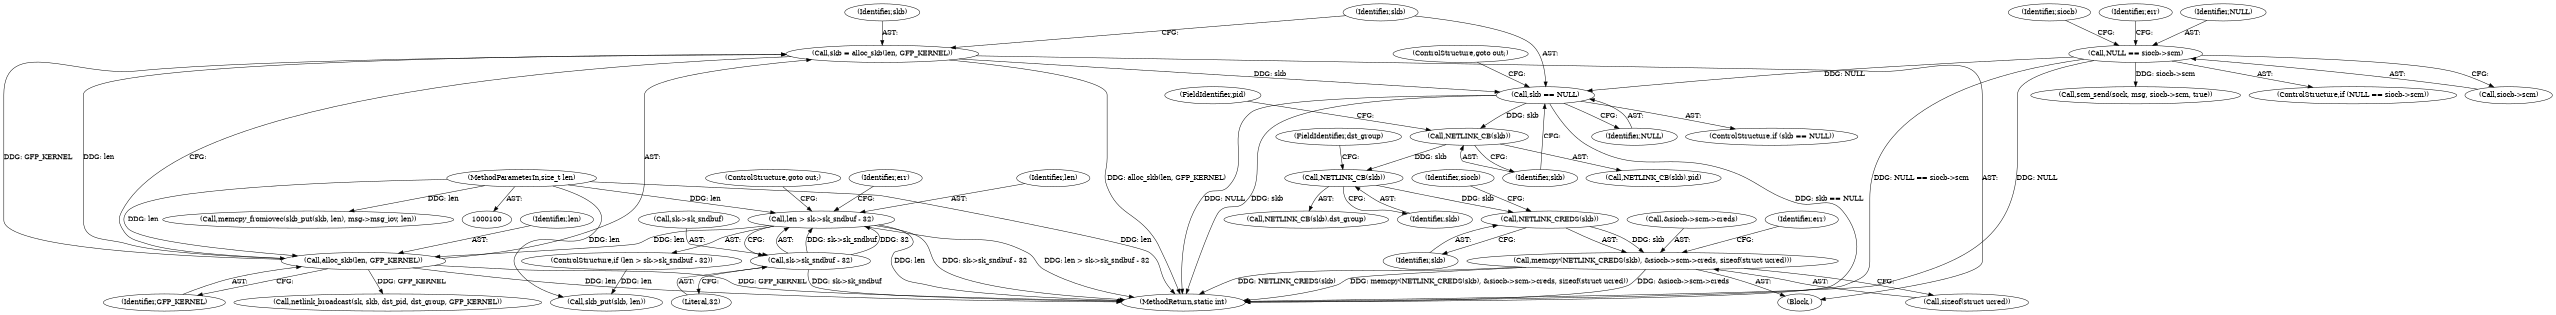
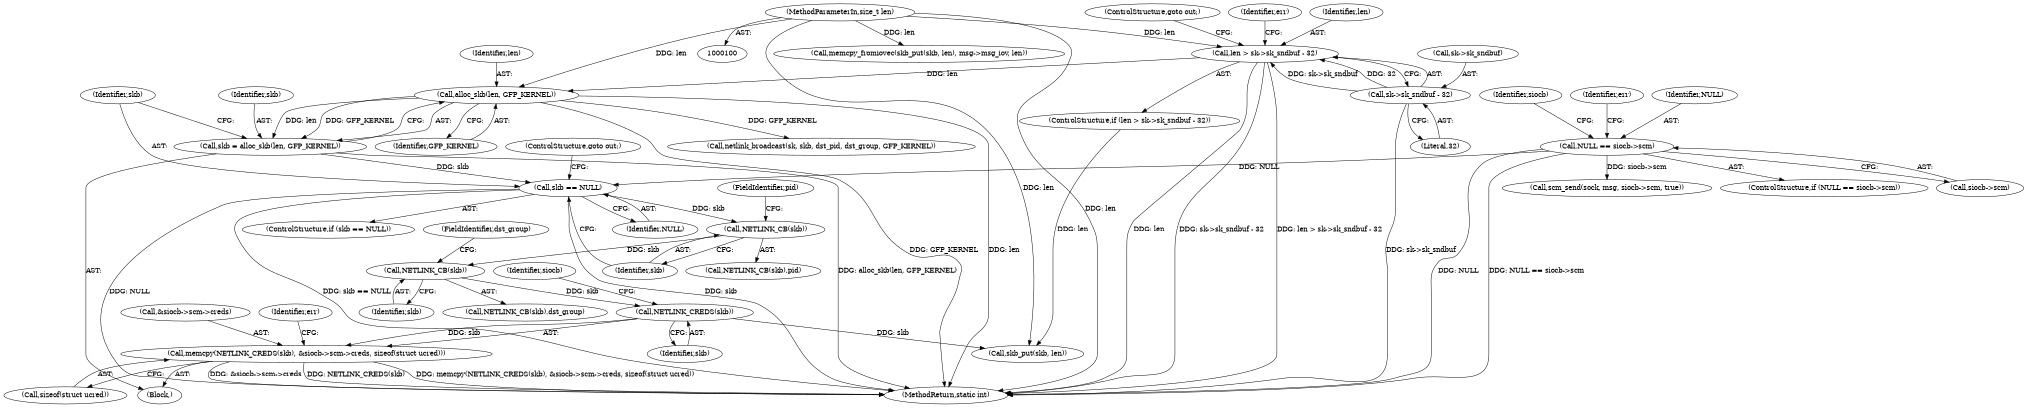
edge "(Call,NETLINK_CREDS(skb))" -> "(Call,skb_put(skb, len))": added, label "DDG: skb"
